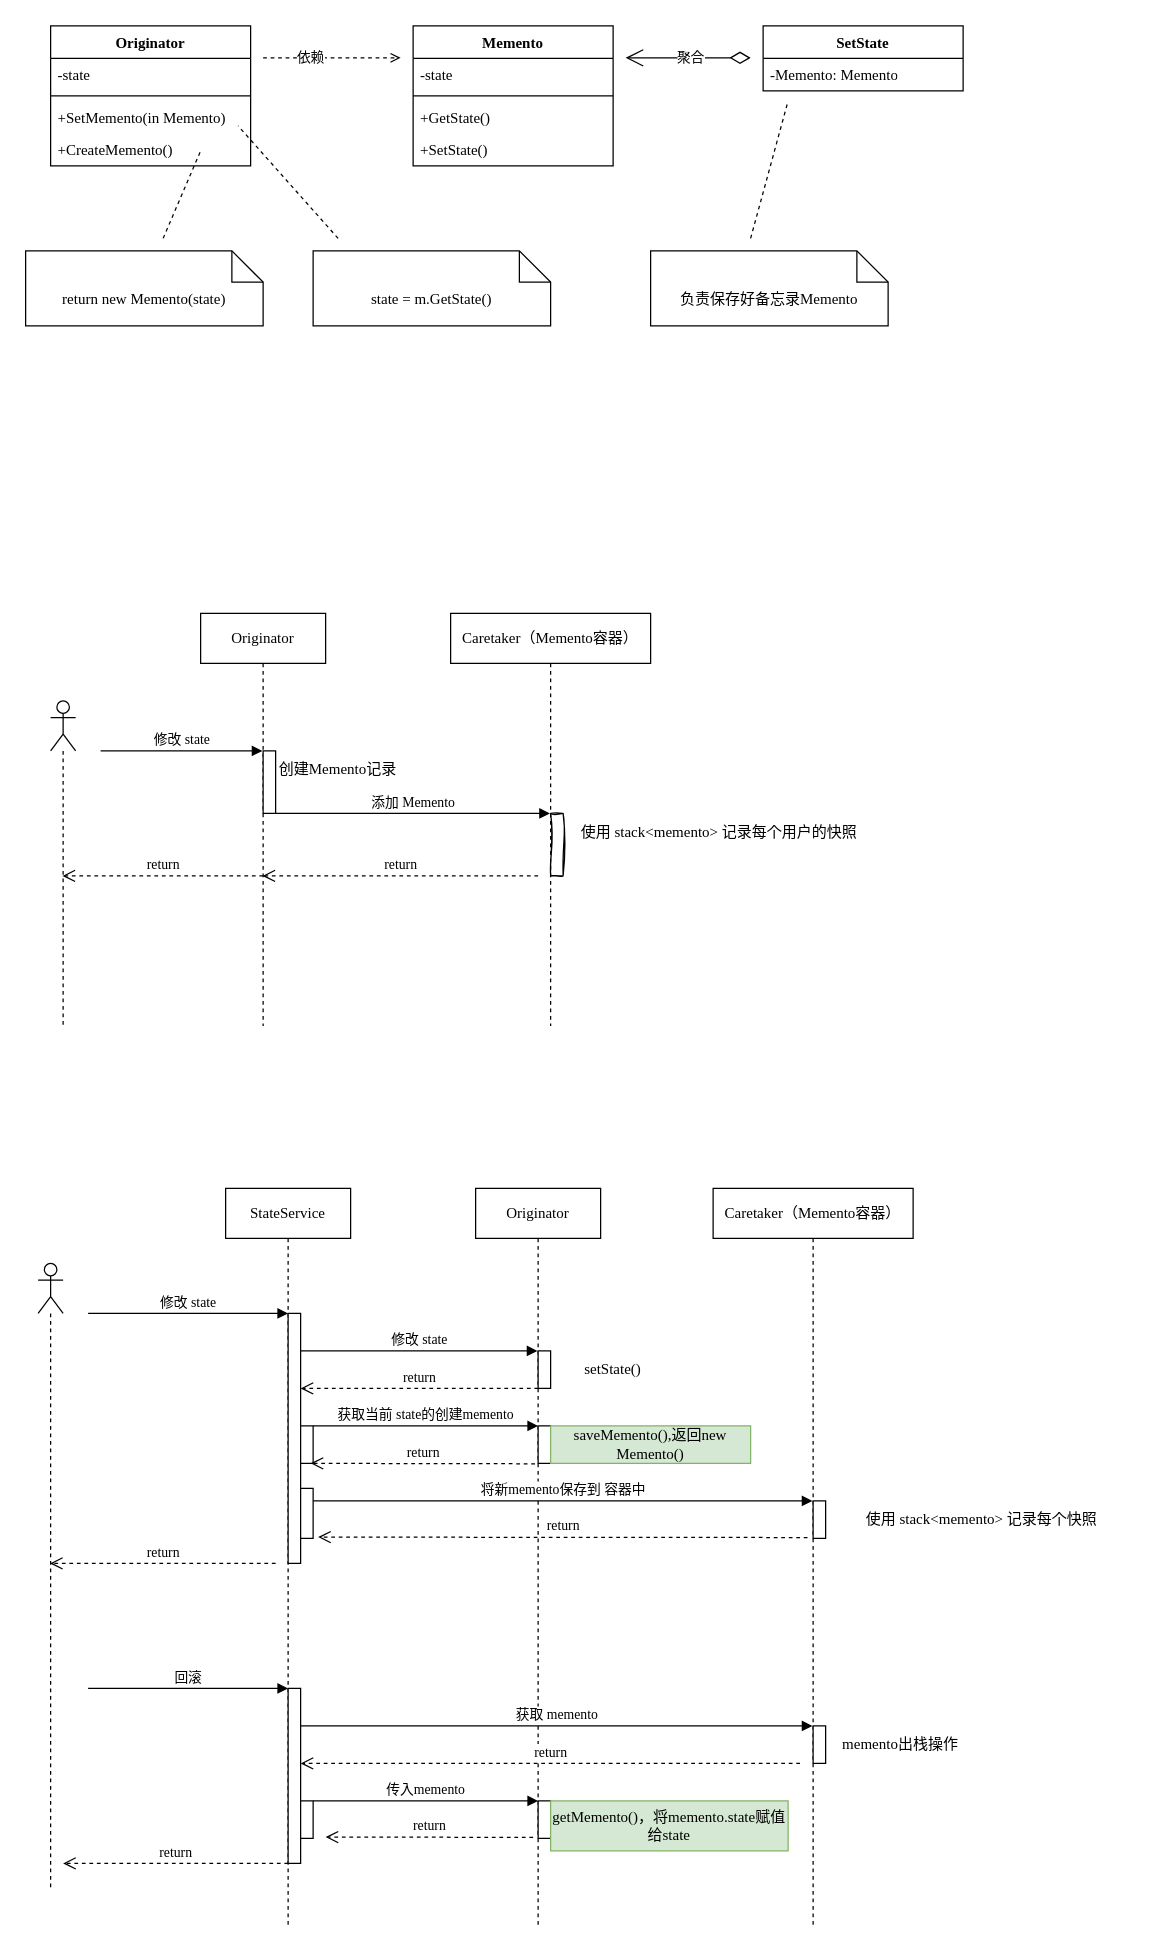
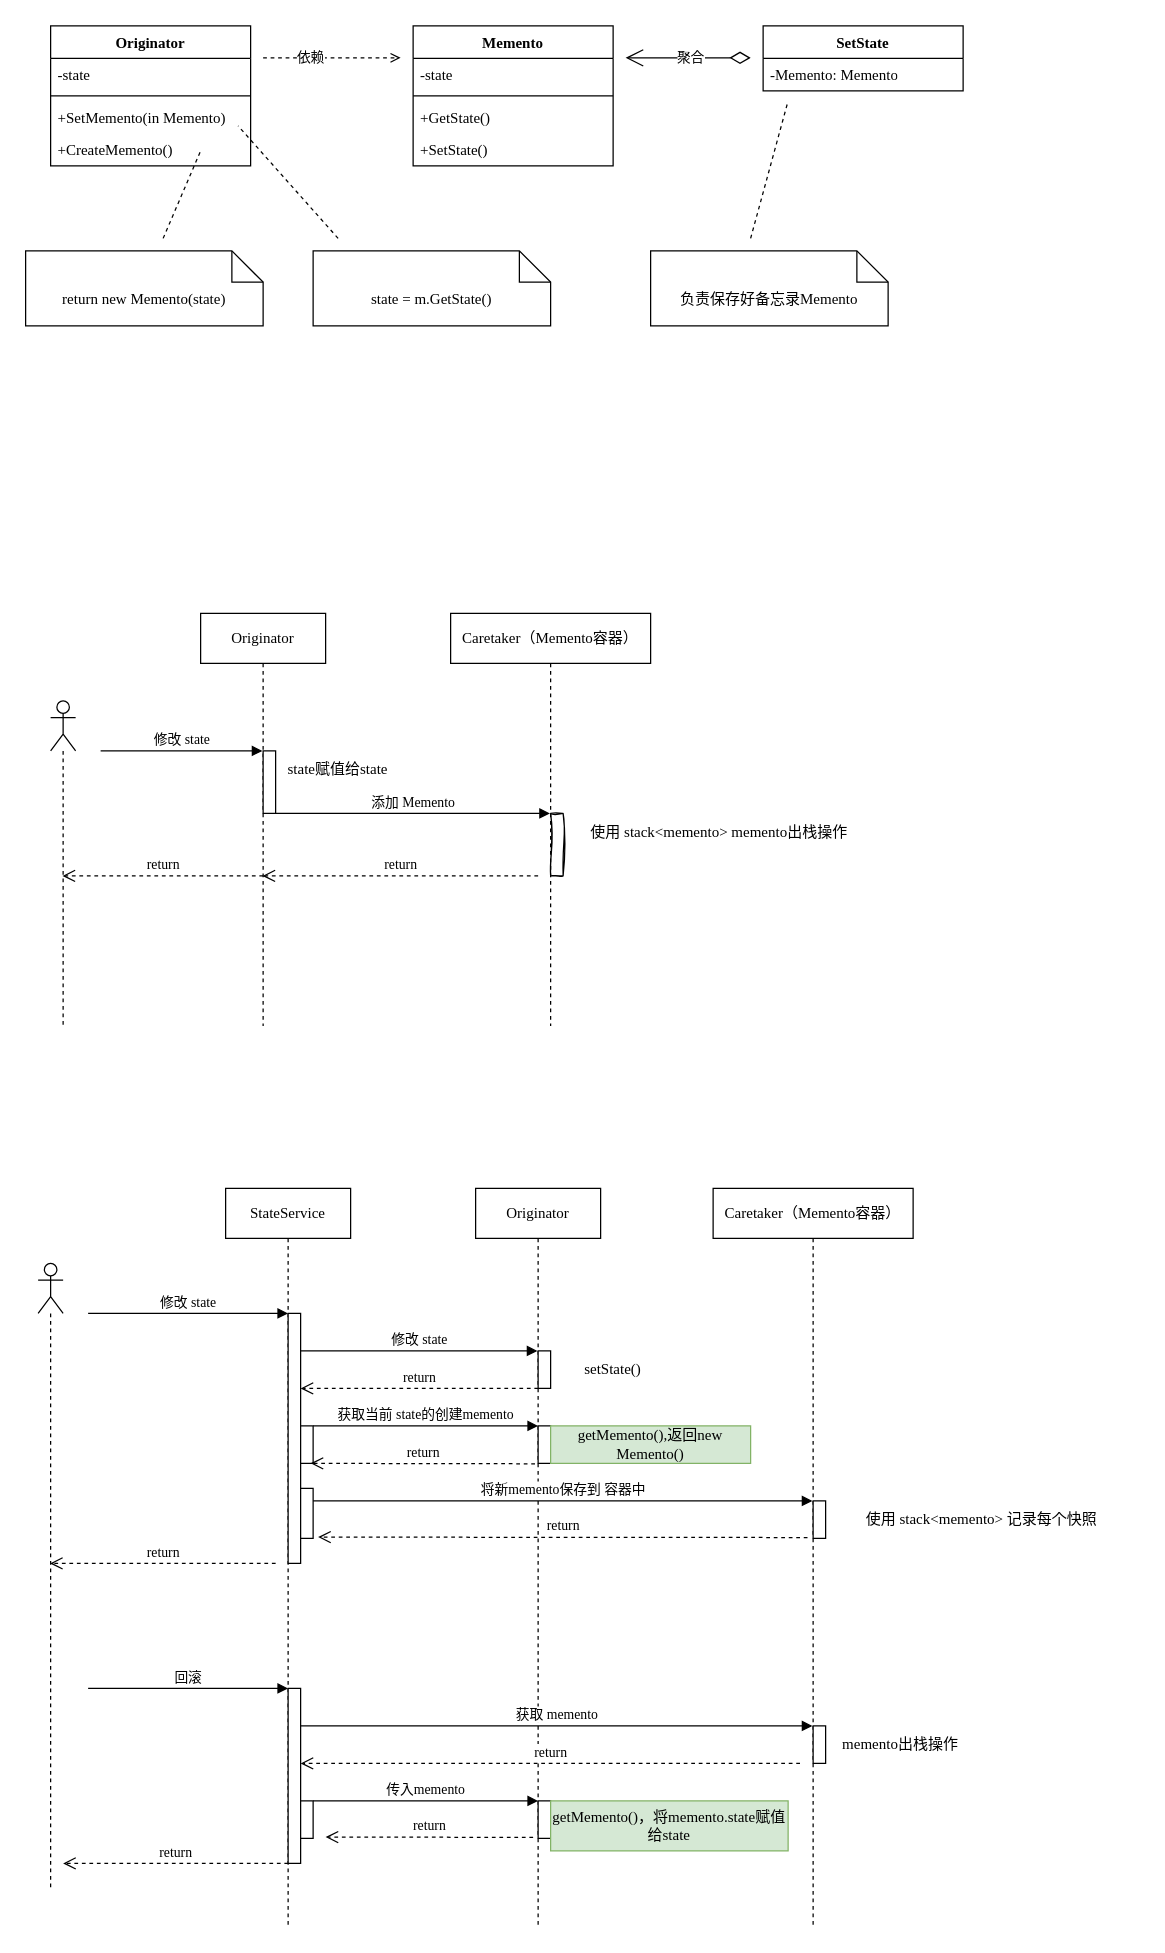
node "创建Memento记录": label "创建Memento记录" -> "state赋值给state"
node "使用 stack<memento> 记录每个用户的快照": label "使用 stack<memento> 记录每个用户的快照" -> "使用 stack<memento> memento出栈操作"
node "saveMemento(),返回new Memento()": label "saveMemento(),返回new Memento()" -> "getMemento(),返回new Memento()"
